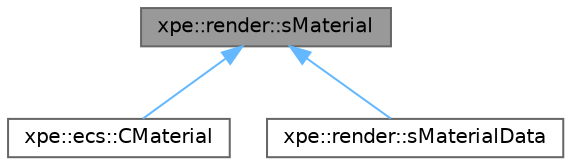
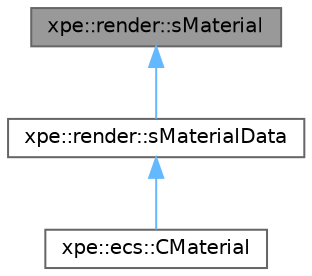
edge "xpe::ecs::CMaterial" -> "xpe::render::sMaterial": now "xpe::ecs::CMaterial" -> "xpe::render::sMaterialData"
